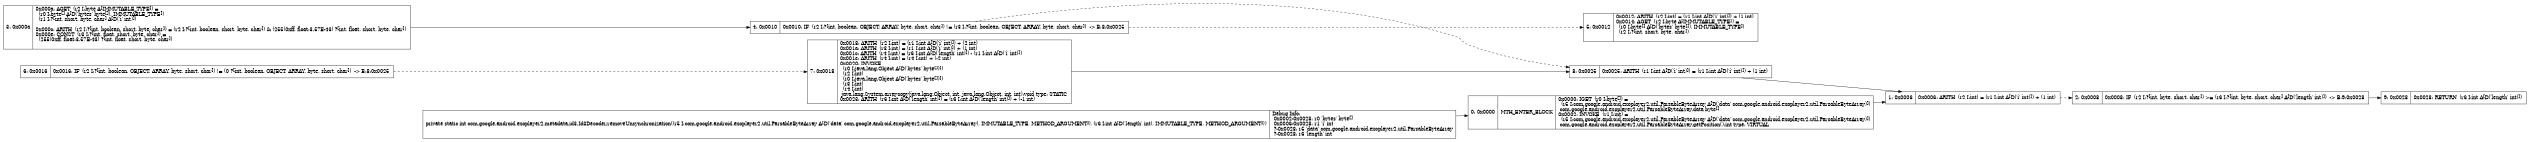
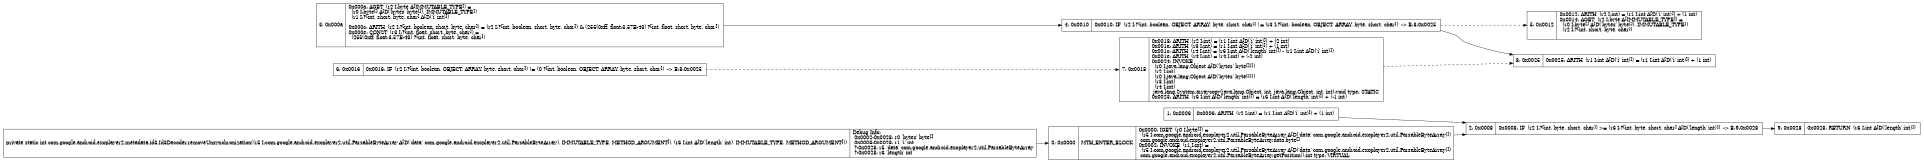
edge "4: 0x0010" -> "8: 0x0025": style dashed -> solid
node "7: 0x0018": text "0x0020: INVOKE" -> "0x0024: INVOKE"
edge "7: 0x0018" -> "8: 0x0025": style solid -> dashed
edge "8: 0x0025" -> "1: 0x0006": removed
edge "1: 0x0006" -> "2: 0x0008": style dashed -> solid
edge "0: 0x0000" -> "1: 0x0006": now "0: 0x0000" -> "2: 0x0008"
